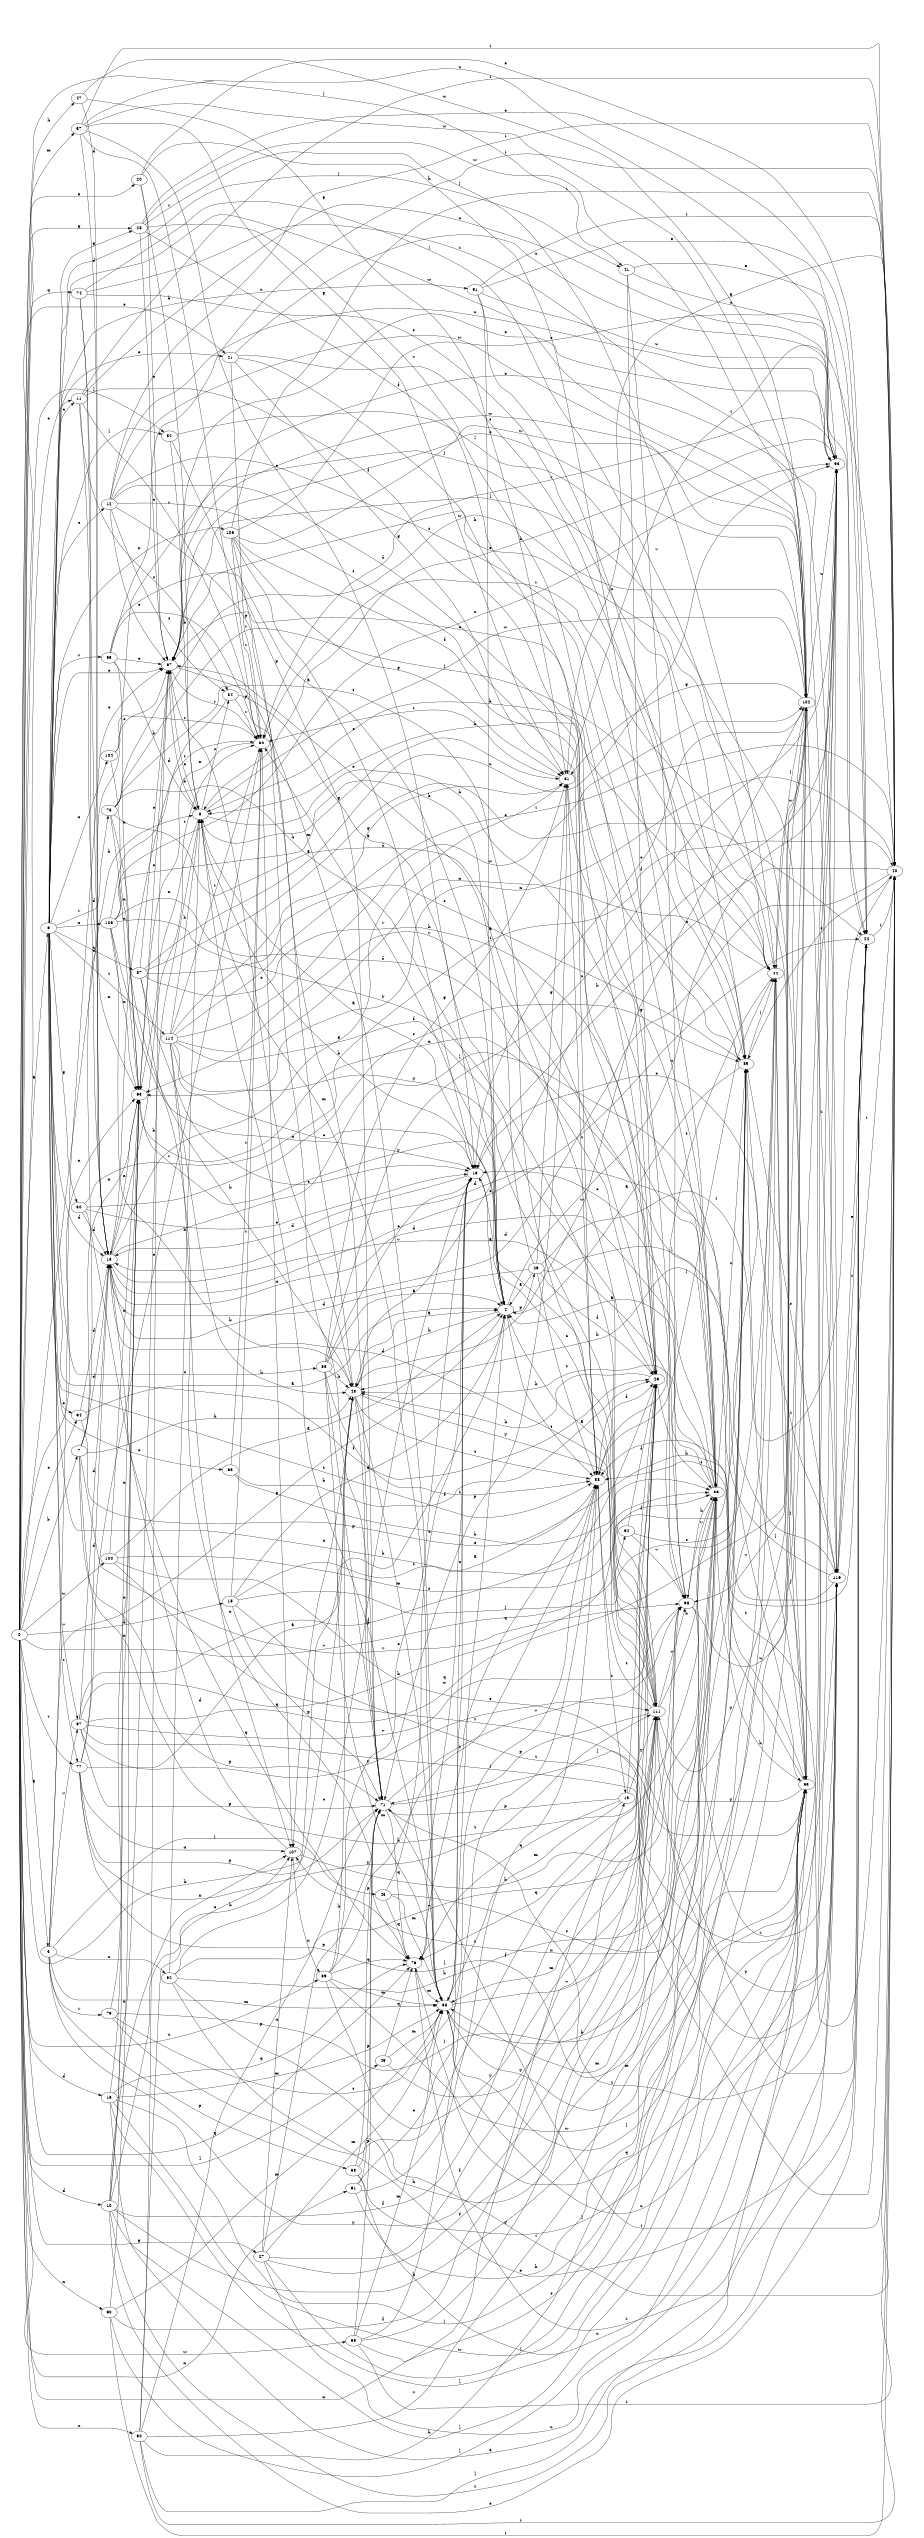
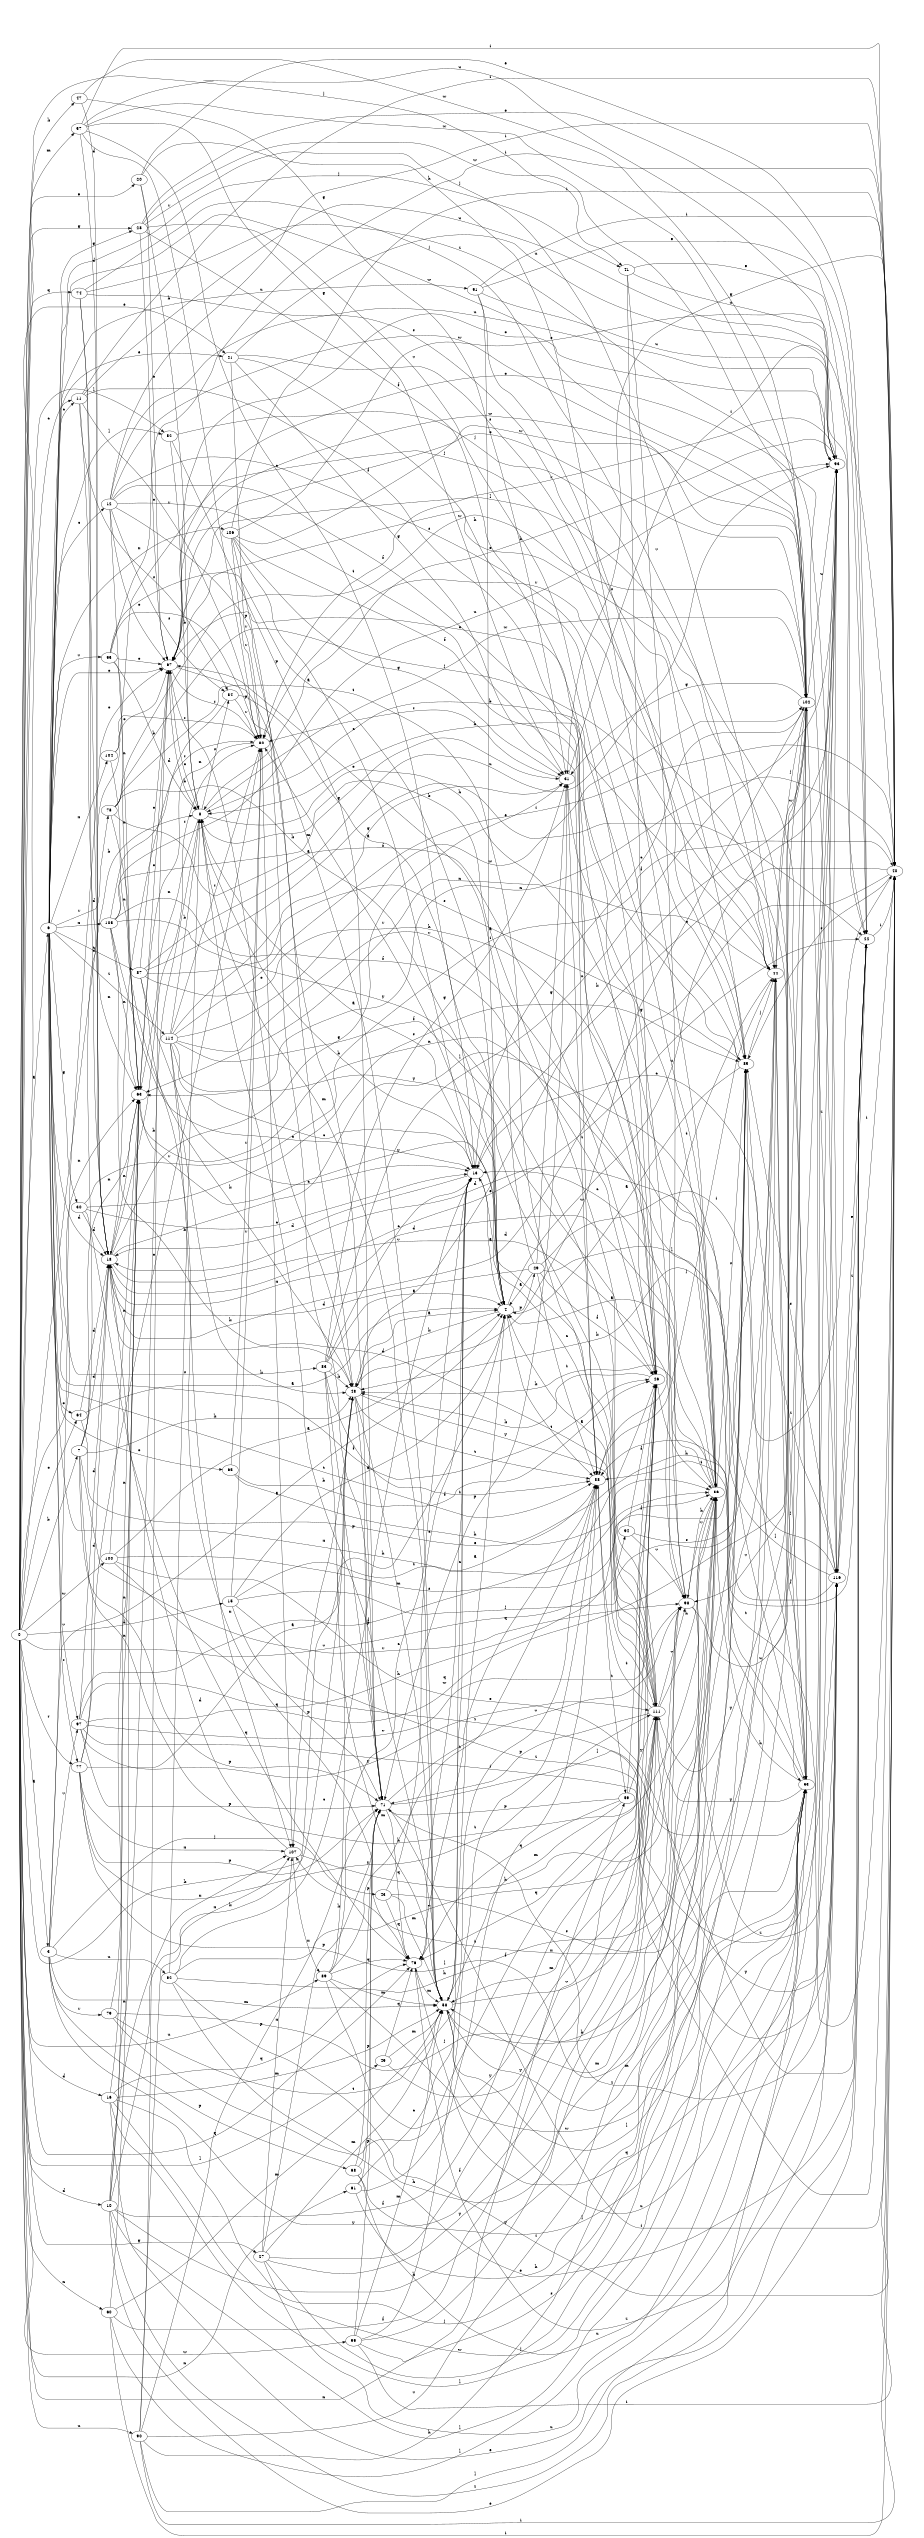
edge "78" -> "63": now "12" -> "63"
edge "88" -> "26": removed, label "f"
node "19": label "19" -> "59"
